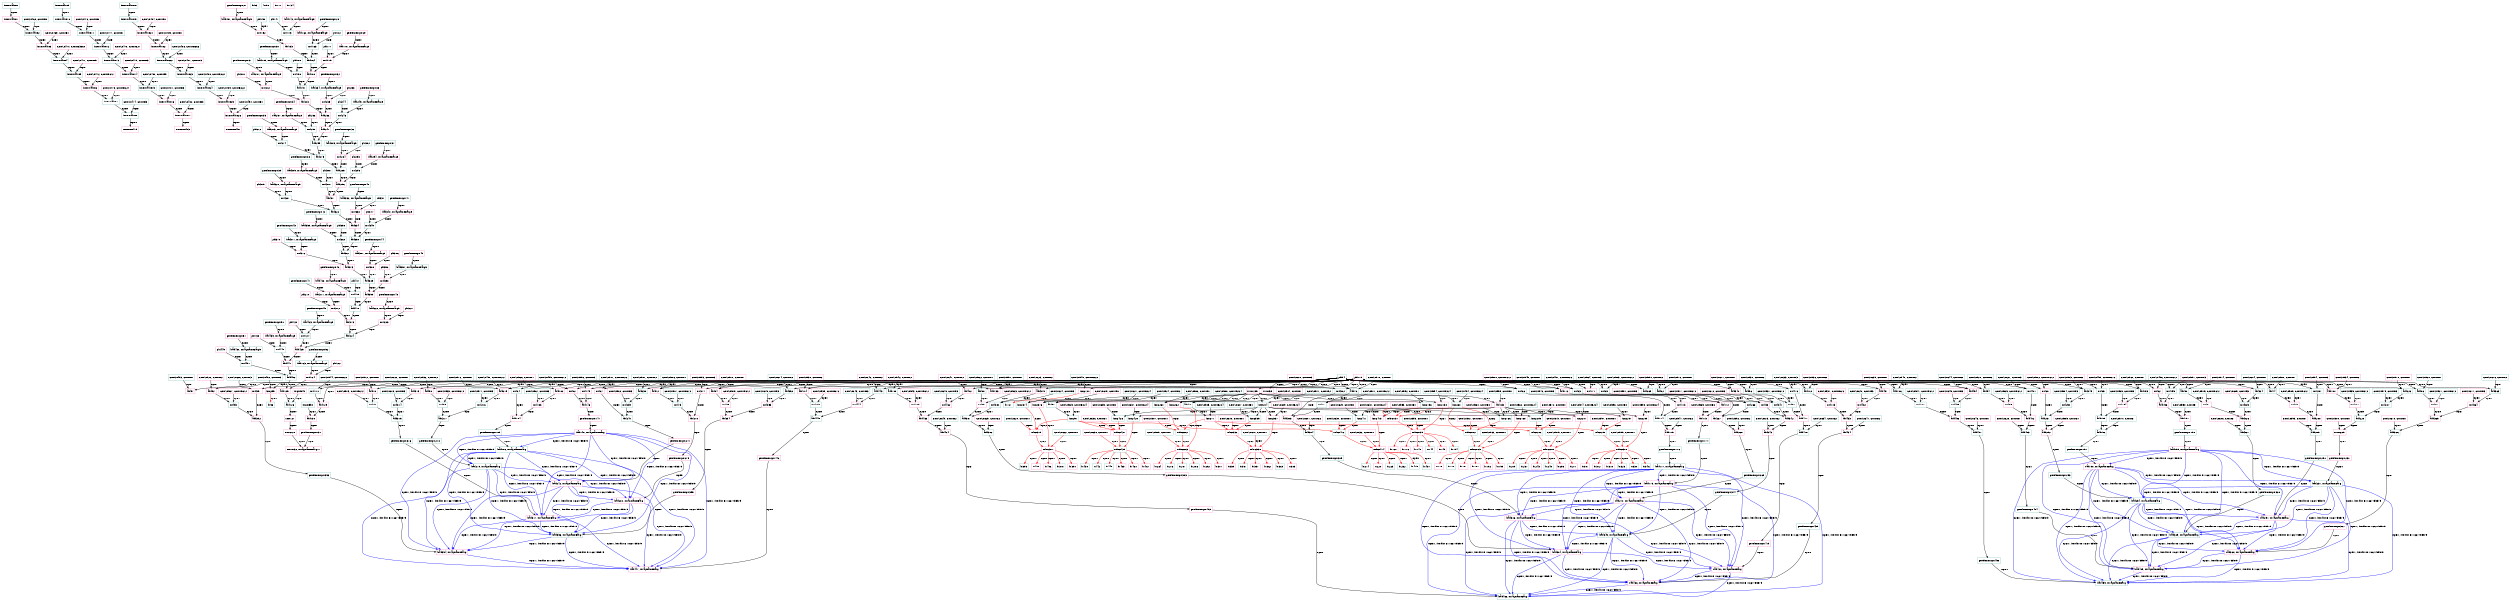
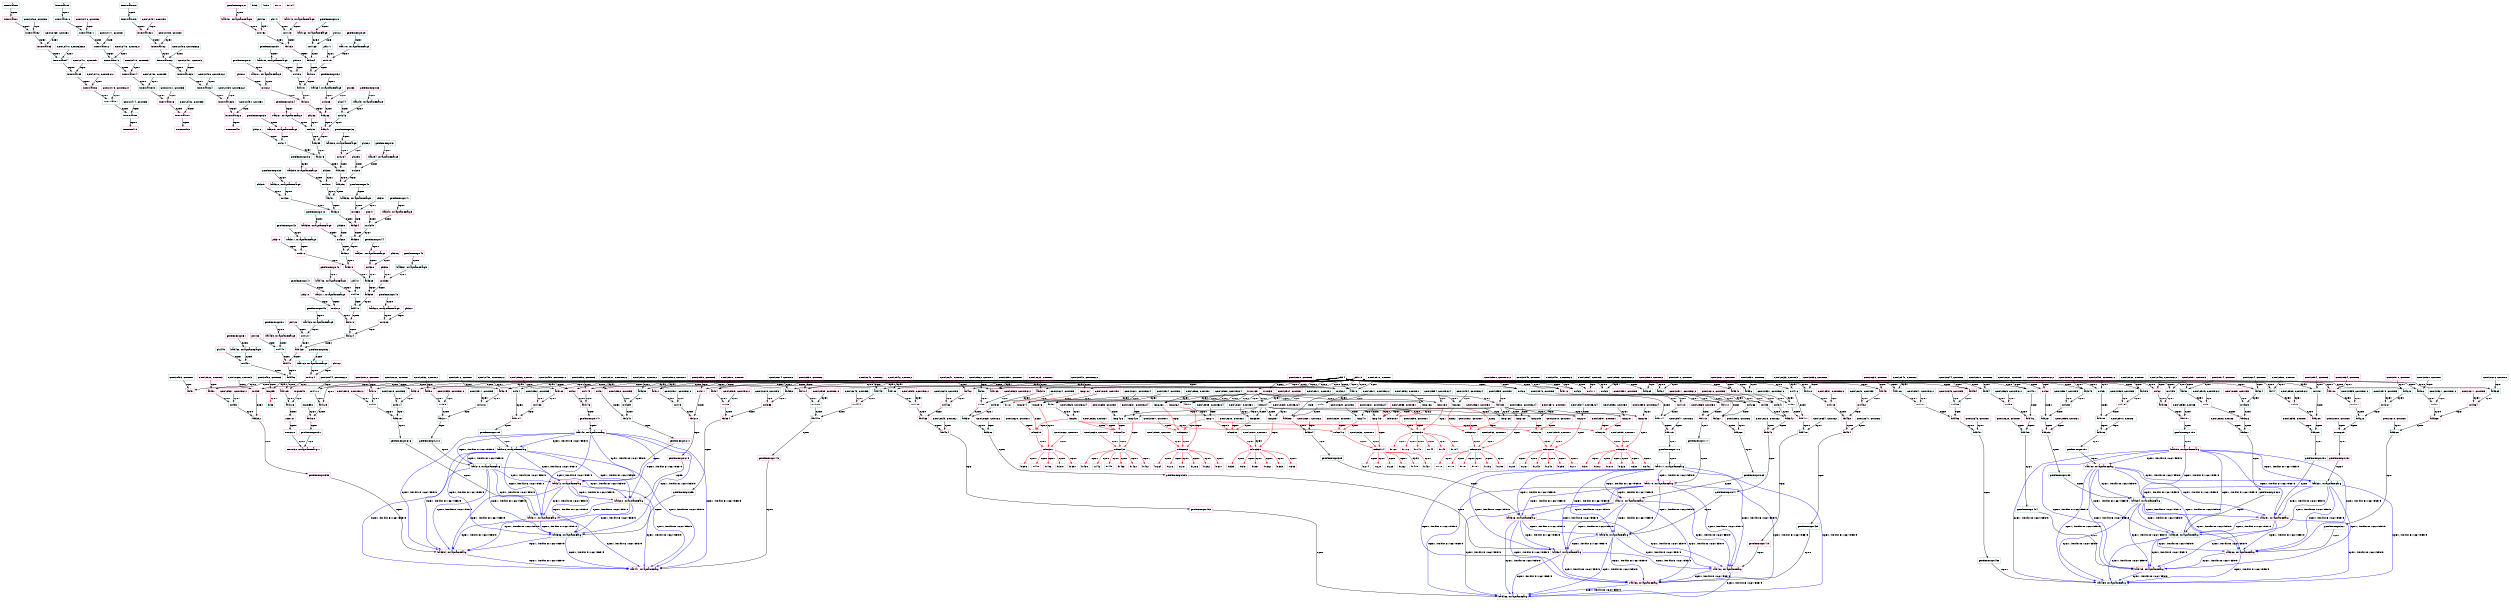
edge "mul143" -> "add153": added, label "Op=0"
node "getelementptr393": color teal -> deeppink
